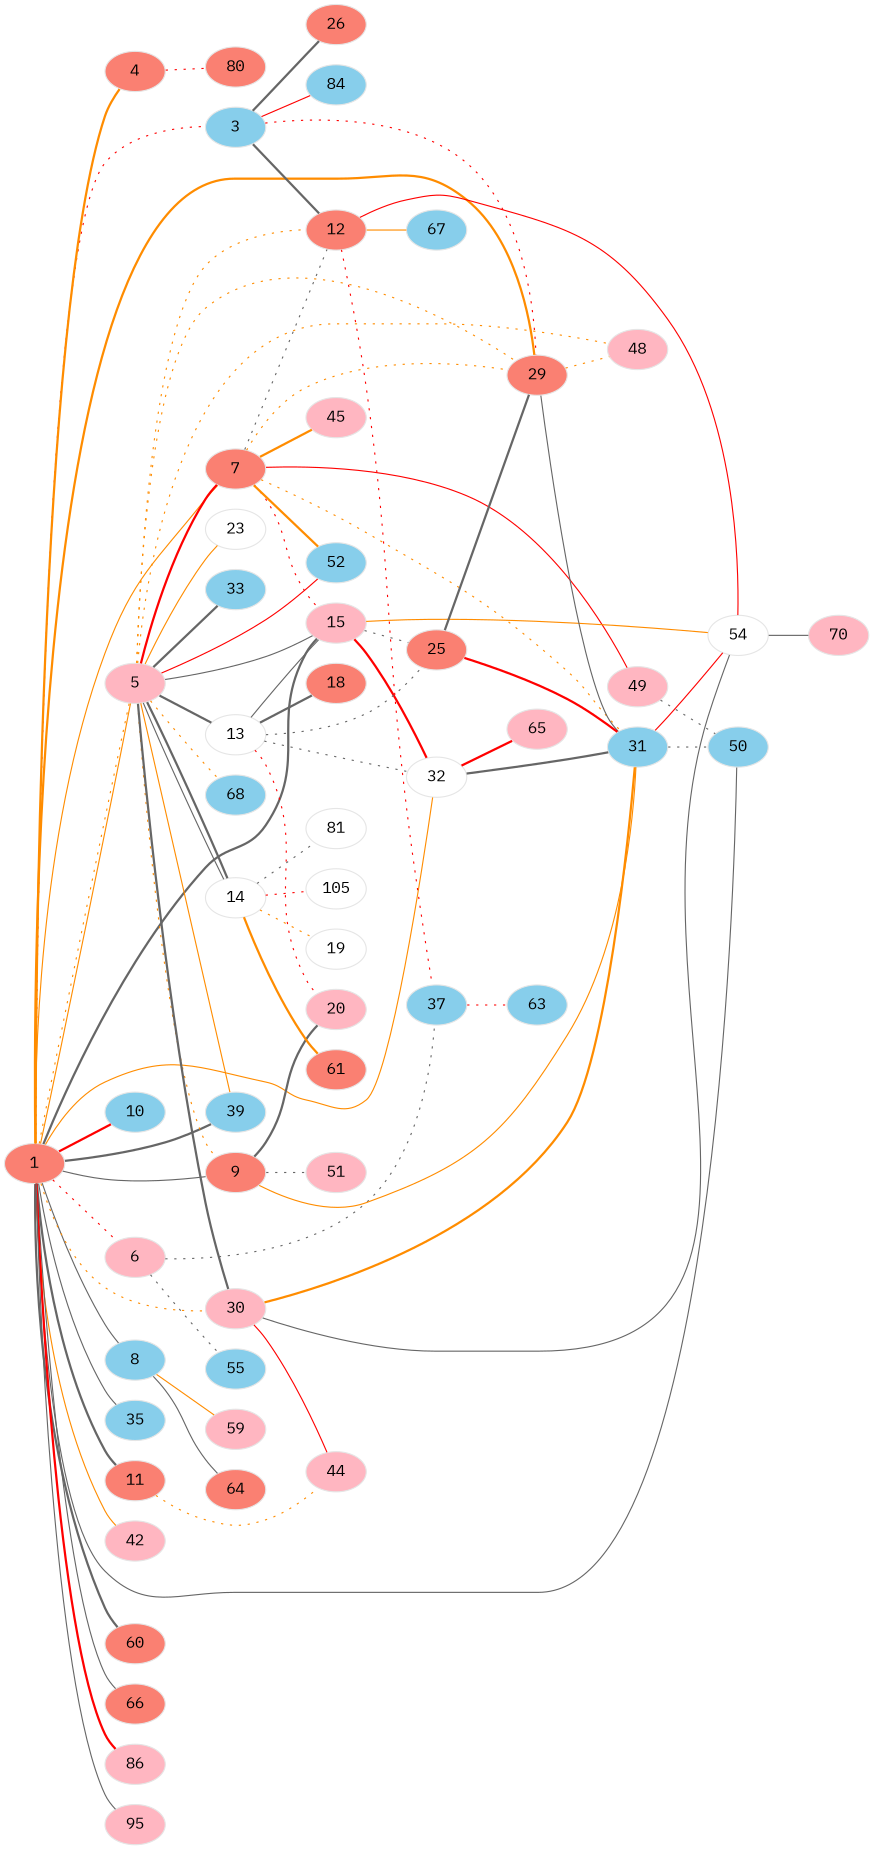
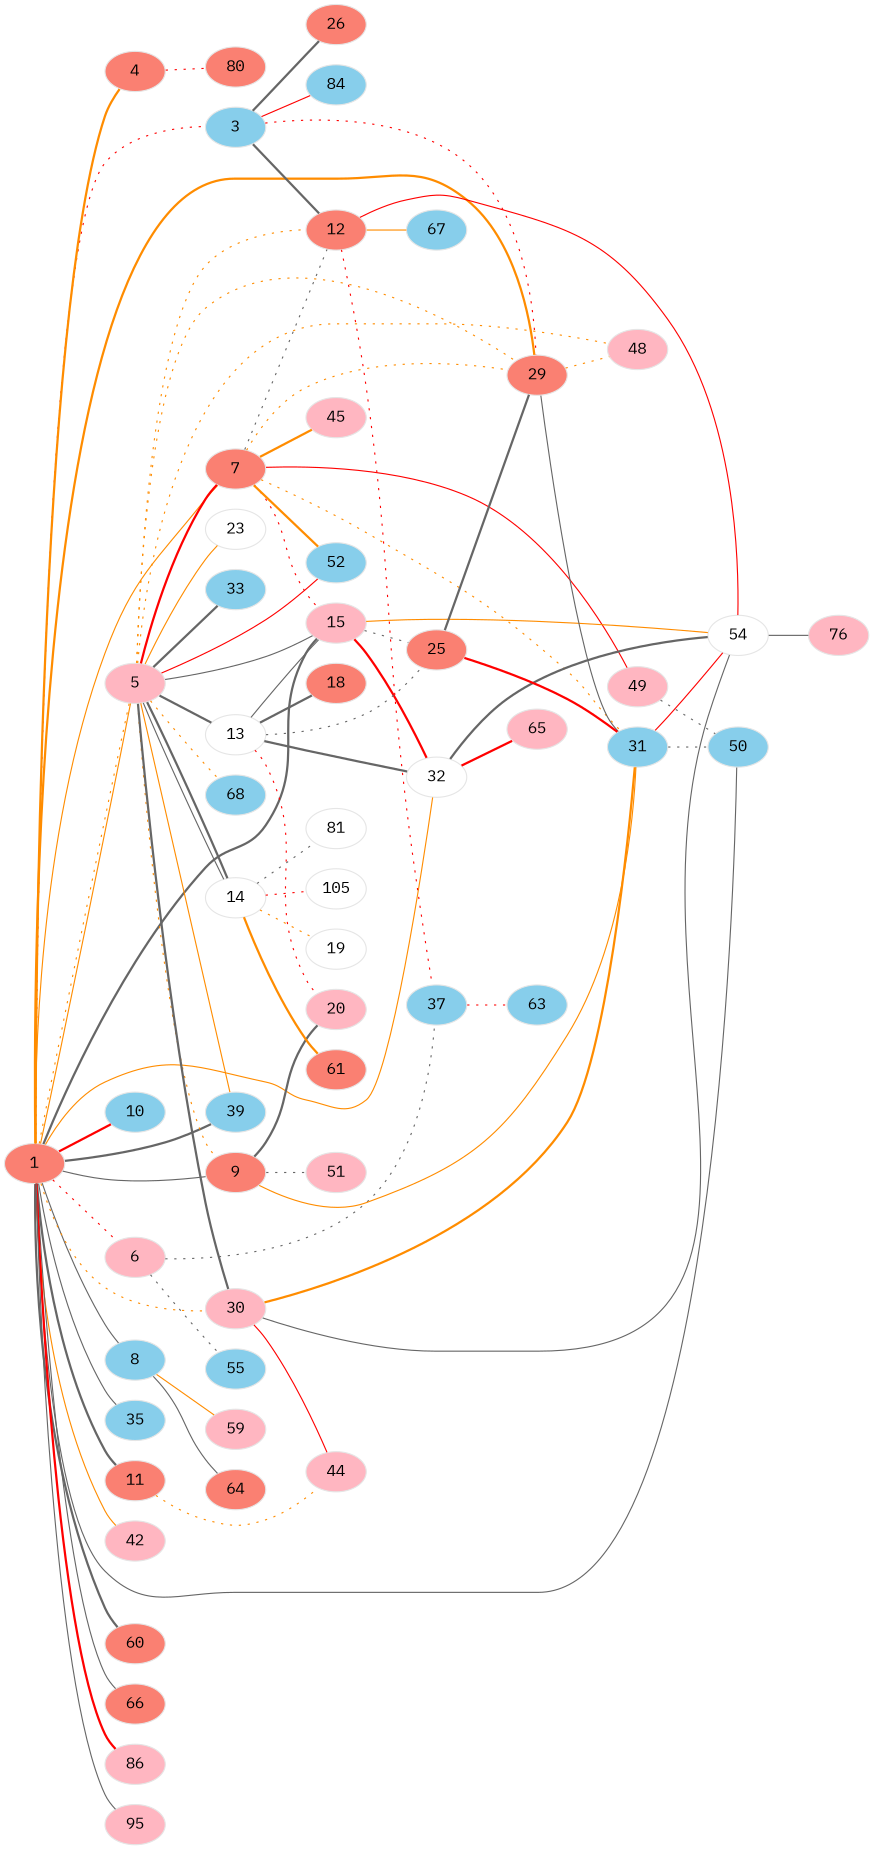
node "70": label "70" -> "76"
edge "13" -- "32": style dotted -> bold
edge "31" -- "32": now "54" -- "32"
